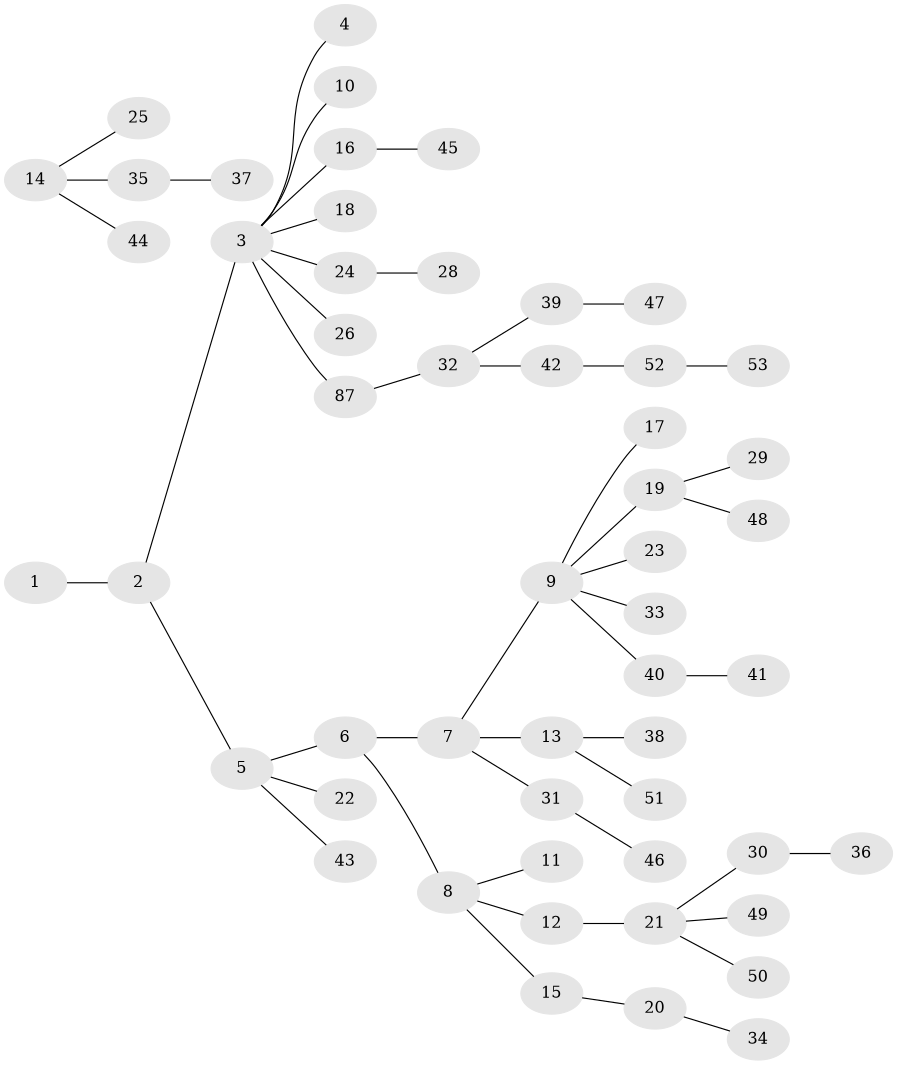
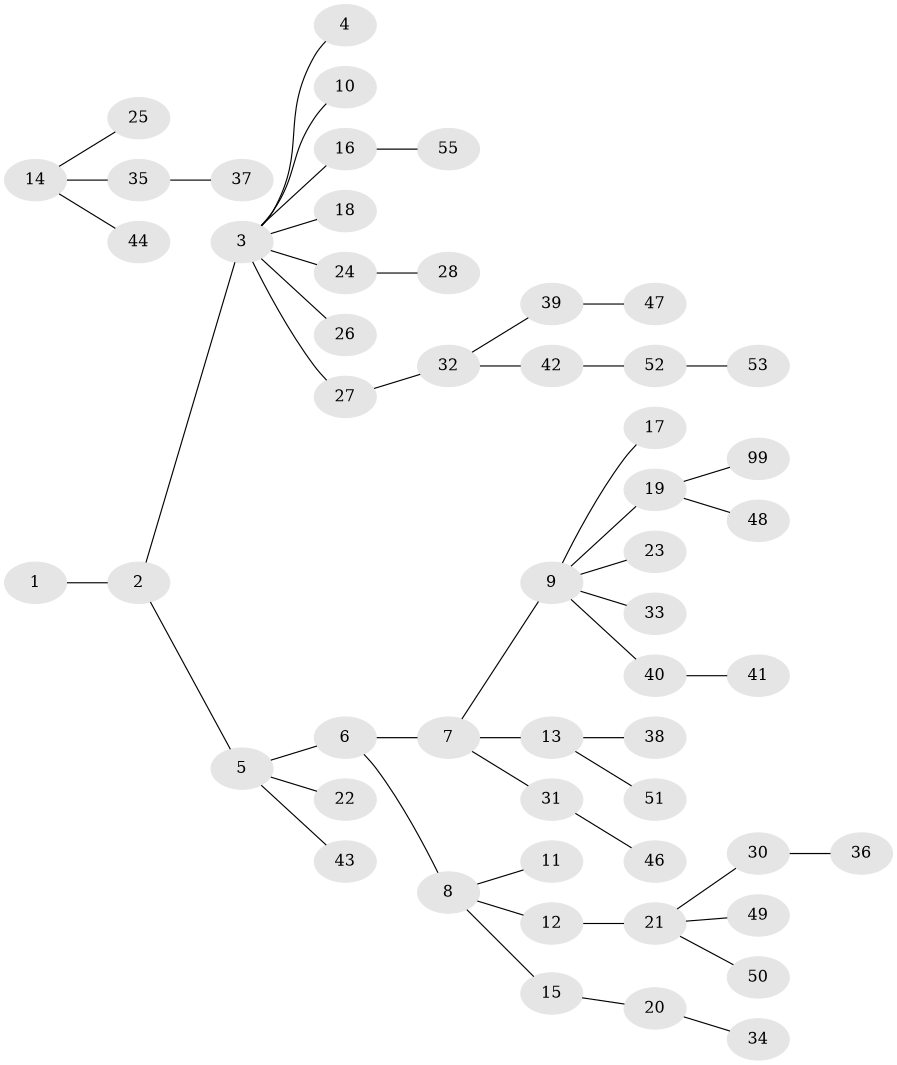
node "45": label "45" -> "55"
node "87": label "87" -> "27"
node "29": label "29" -> "99"
